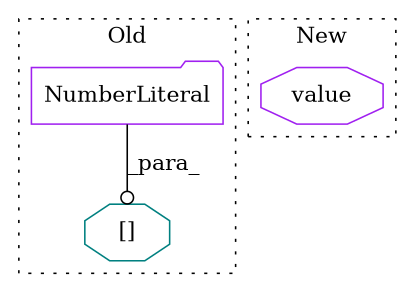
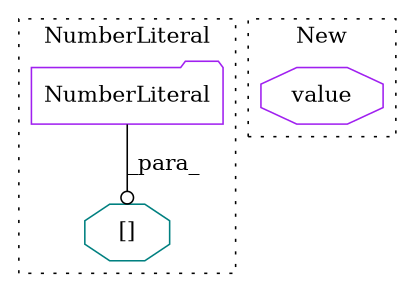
cluster "Old": label "Old" -> "NumberLiteral"
